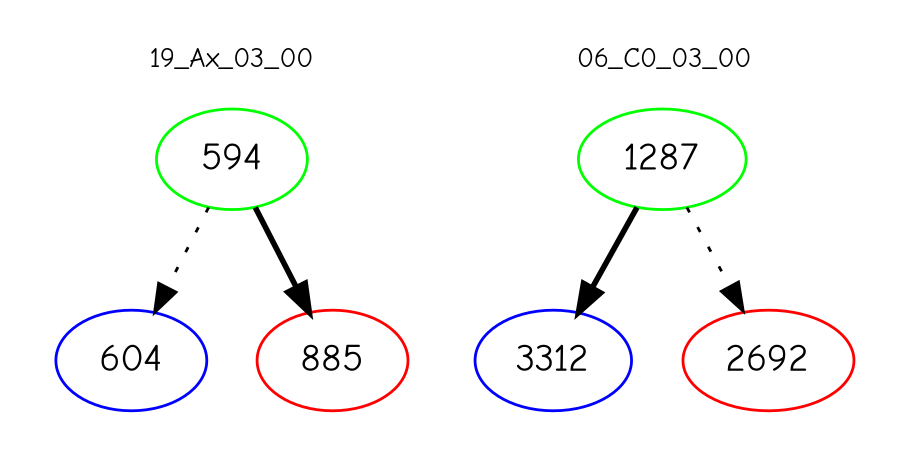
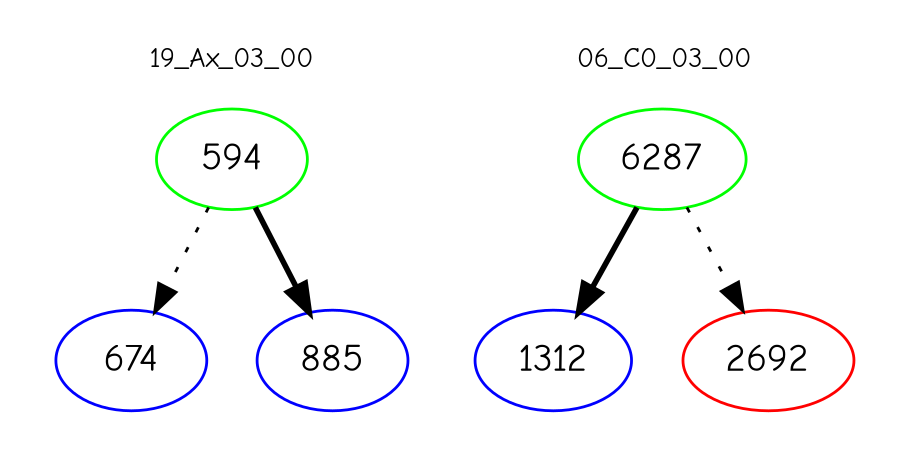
node "1287": label "1287" -> "6287"
node "604": label "604" -> "674"
node "885": color red -> blue
node "3312": label "3312" -> "1312"
